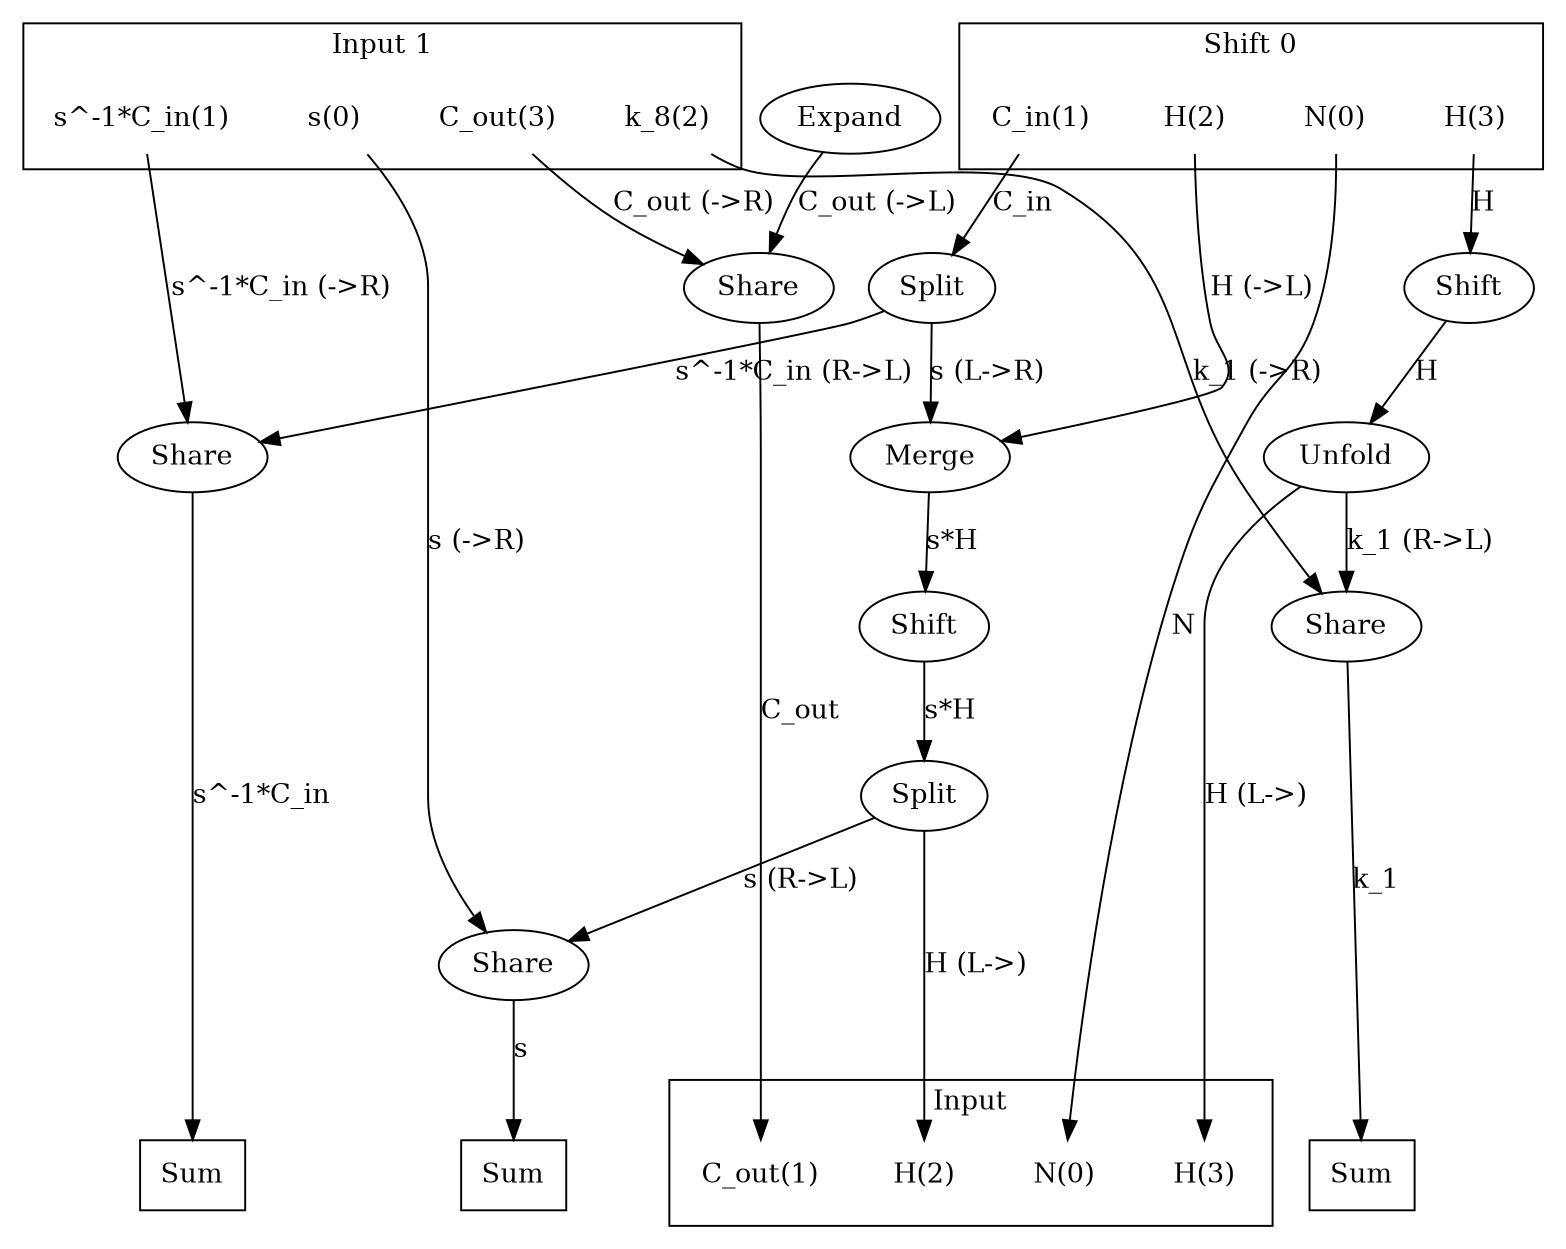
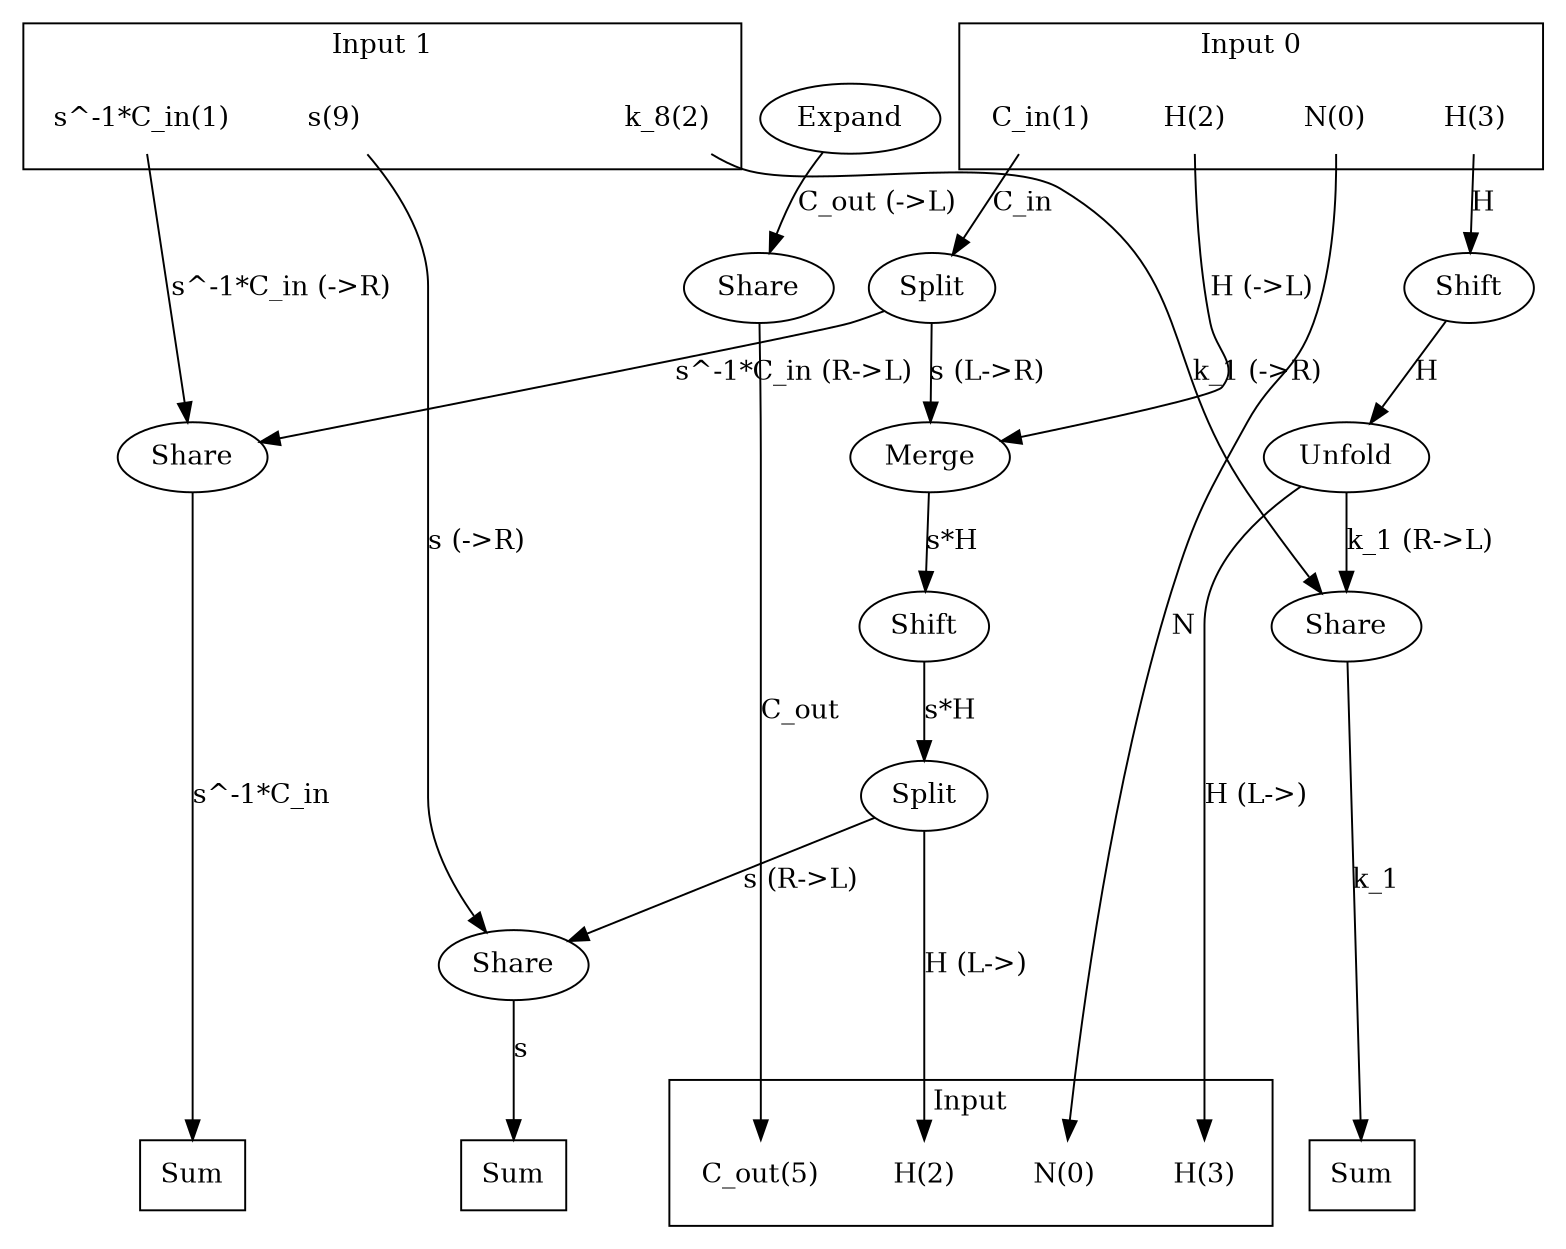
cluster "Shift 0": label "Shift 0" -> "Input 0"
node "s(0)": label "s(0)" -> "s(9)"
node "C_out(3)": removed
node "C_out(1)": label "C_out(1)" -> "C_out(5)"
